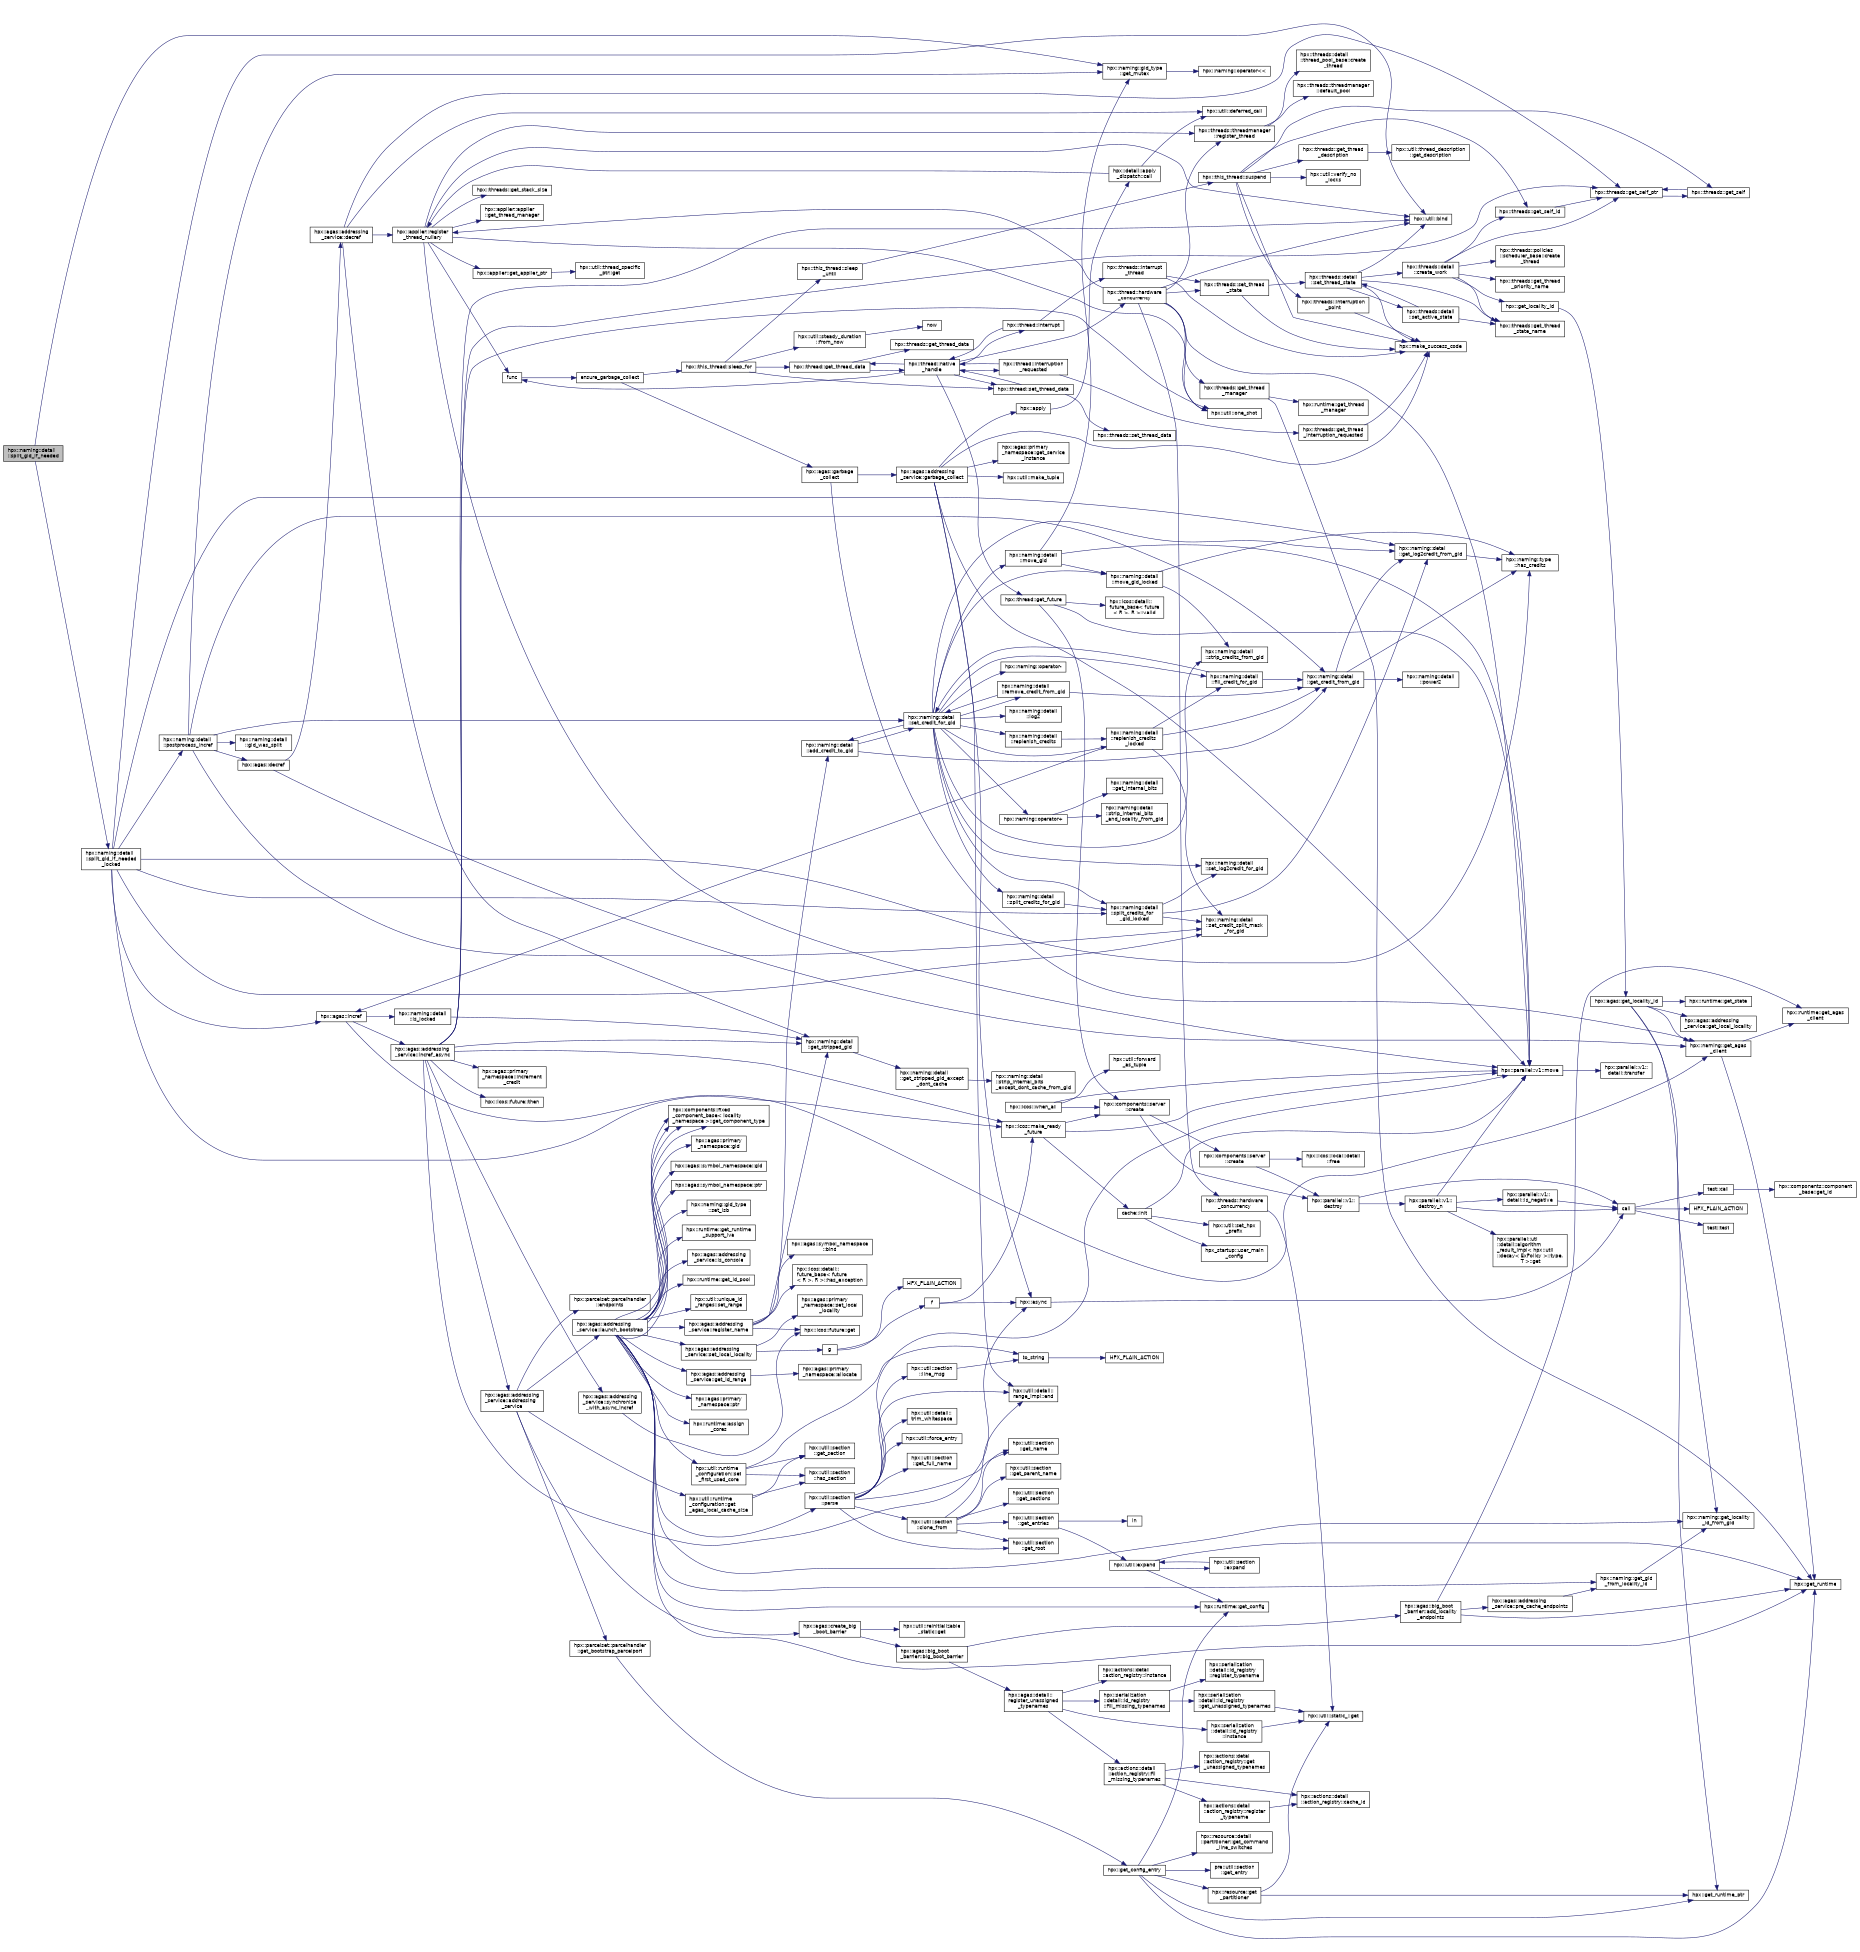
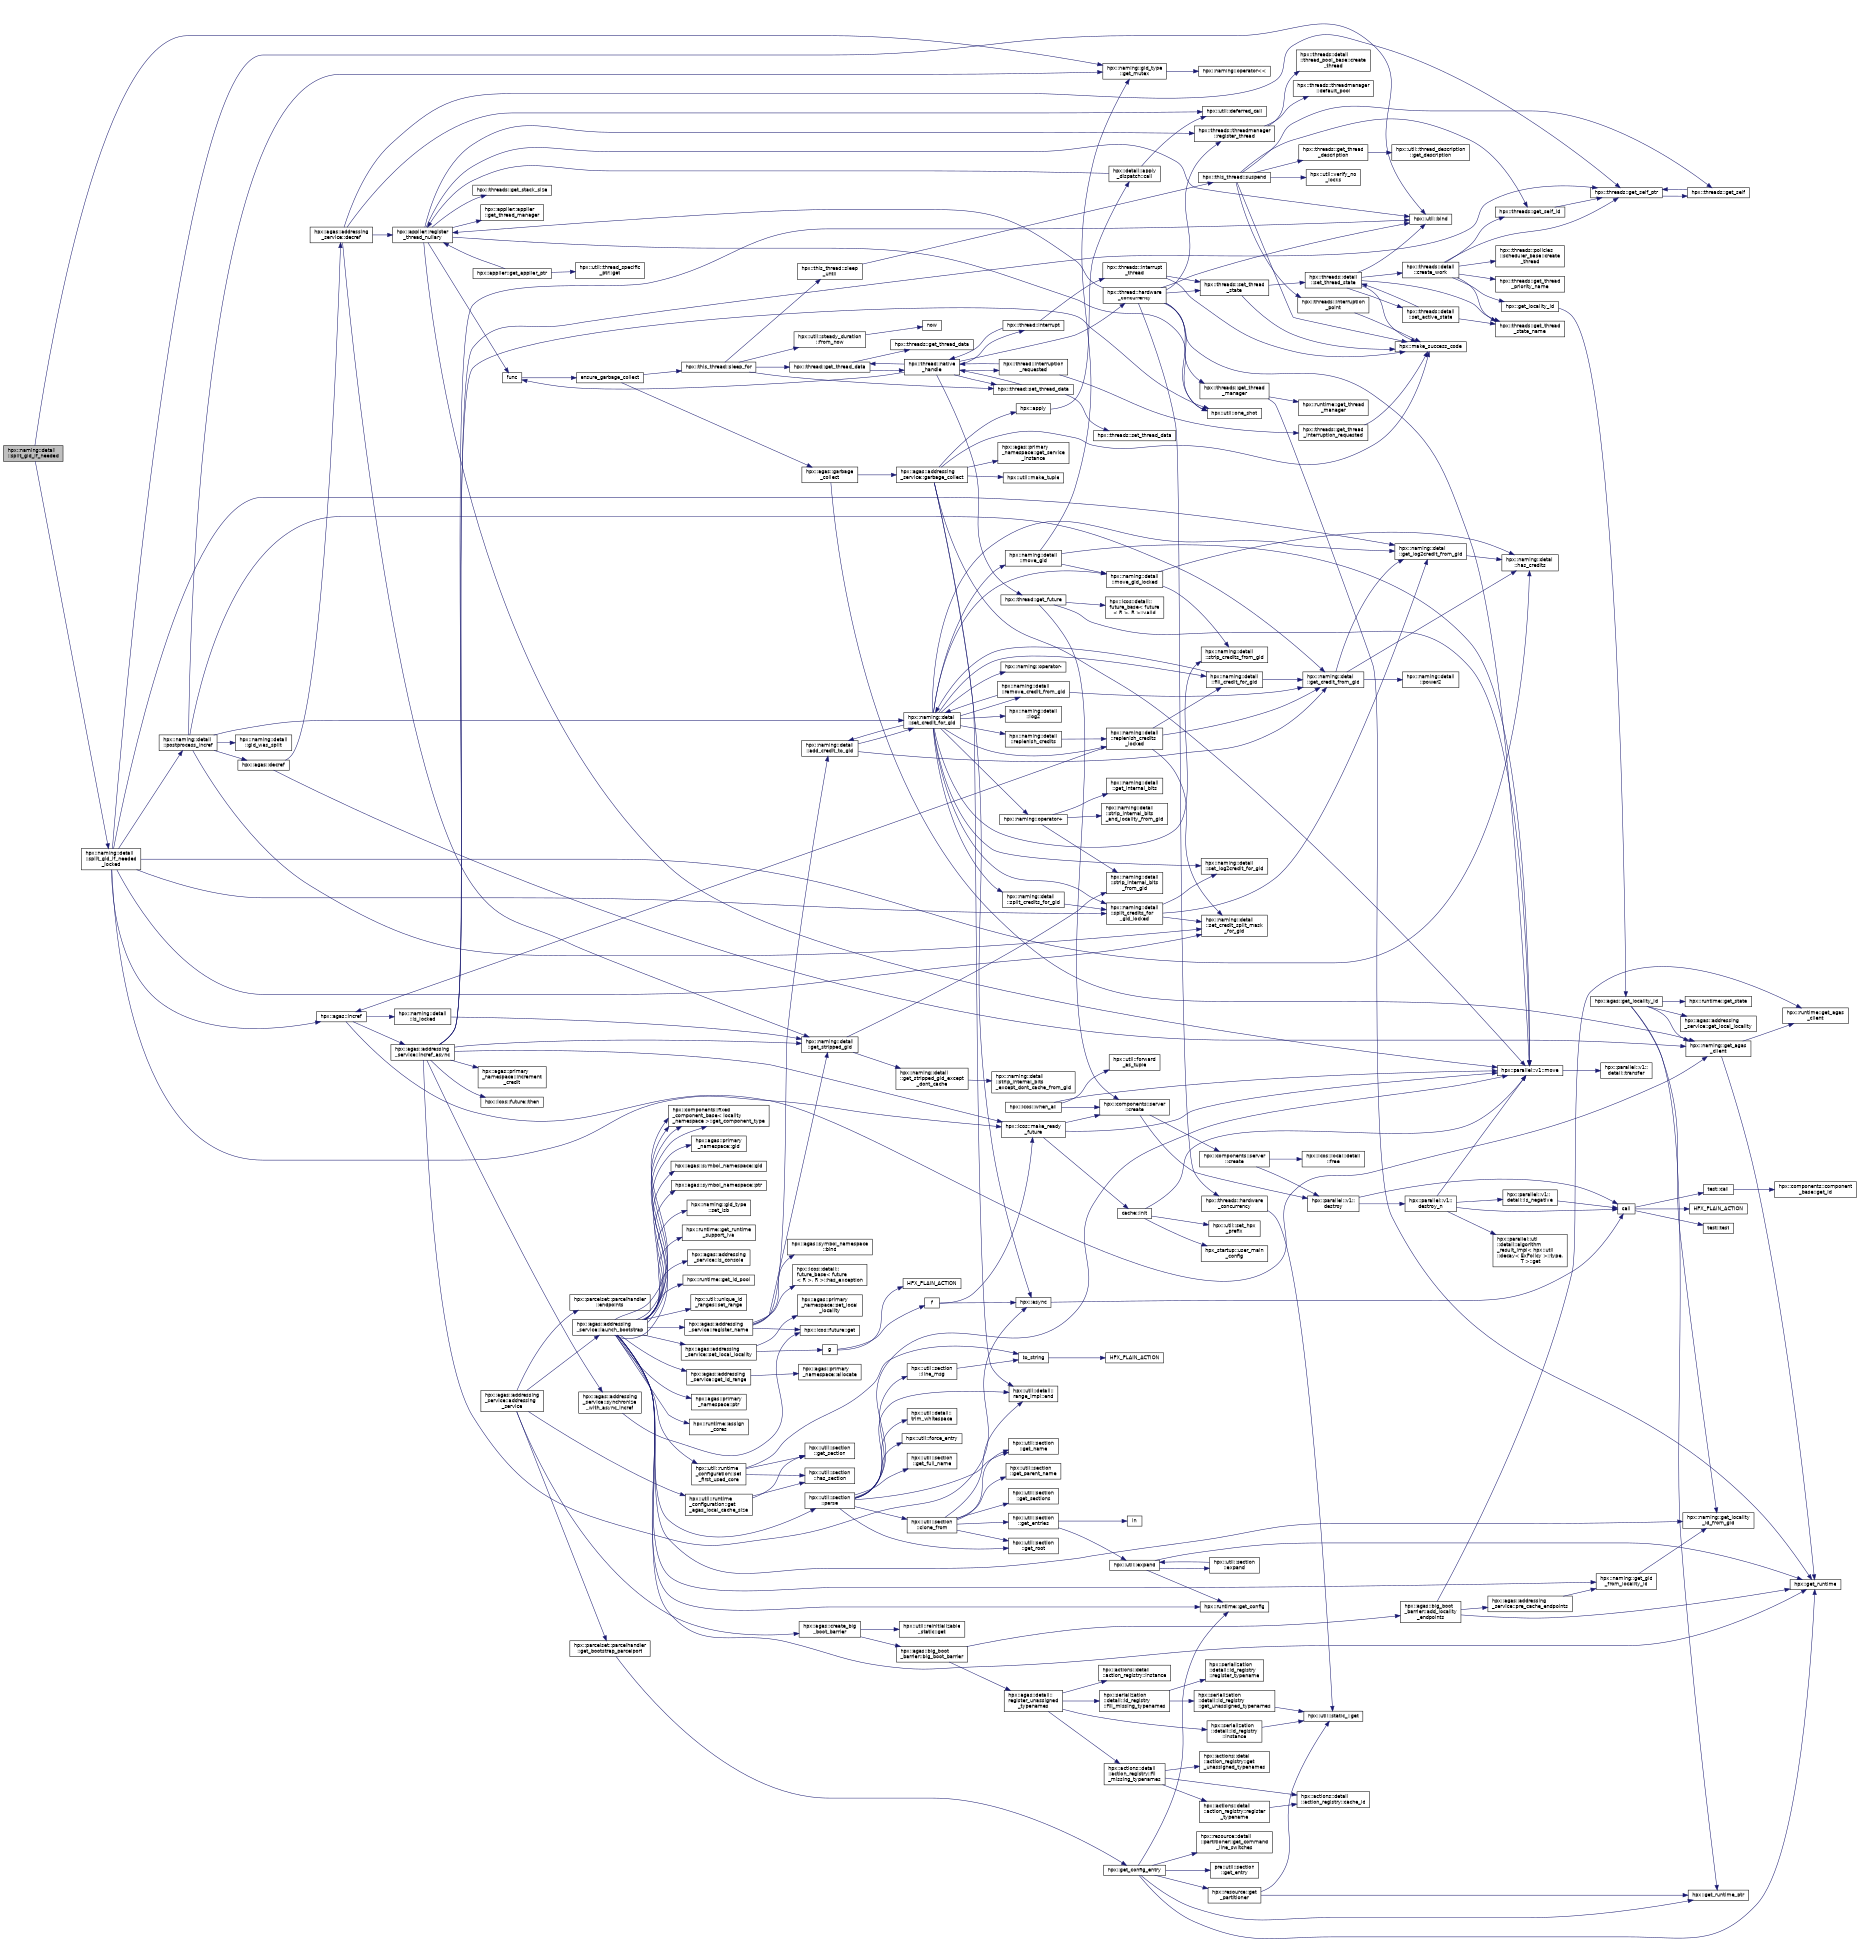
edge "hpx::applier::register _thread_nullary" -> "hpx::applier::get_applier_ptr": reversed
node "hpx::naming::type ::has_credits": label "hpx::naming::type ::has_credits" -> "hpx::naming::detail ::has_credits"
node "hpx::naming::detail ::strip_internal_bits _from_gid": added
edge "hpx::agas::addressing _service::incref_async" -> "hpx::agas::addressing _service::addressing _service": removed
